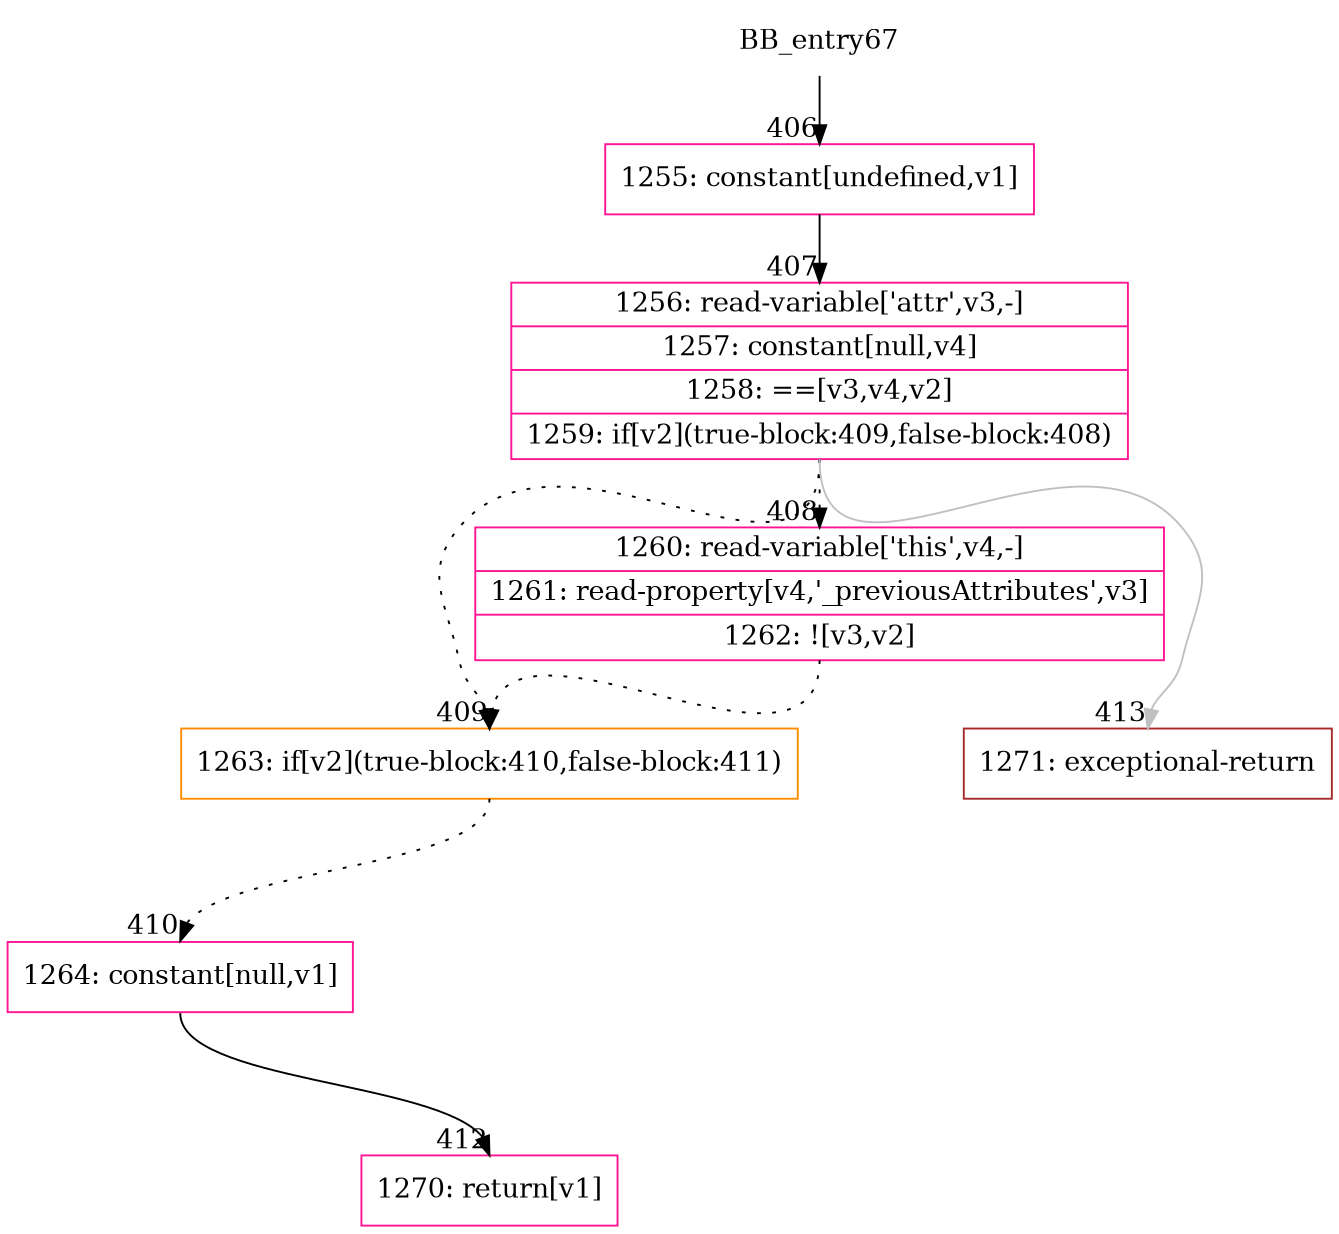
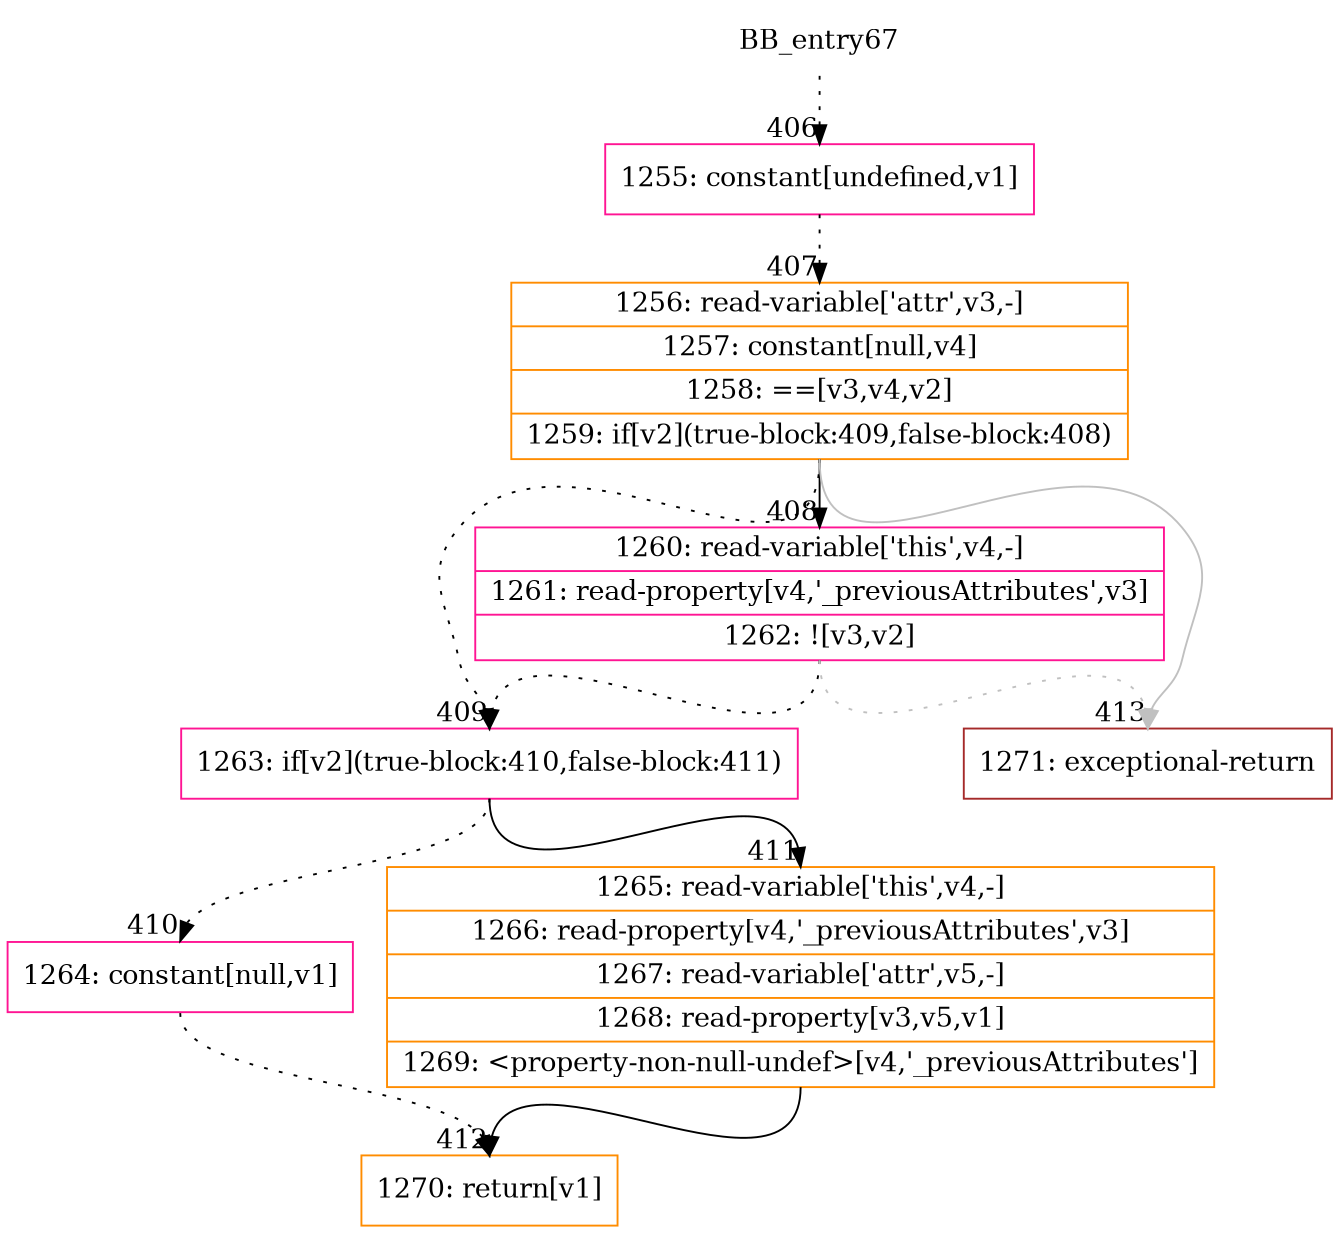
edge "BB_entry67" -> "1255: constant[undefined,v1]": style solid -> dotted
edge "1255: constant[undefined,v1]" -> "1256: read-variable['attr',v3,-]": style solid -> dotted
node "1256: read-variable['attr',v3,-]": color deeppink -> darkorange
edge "1256: read-variable['attr',v3,-]" -> "1260: read-variable['this',v4,-]": style dotted -> solid
edge "1260: read-variable['this',v4,-]" -> "1271: exceptional-return": added
node "1263: if[v2](true-block:410,false-block:411)": color darkorange -> deeppink
node "1265: read-variable['this',v4,-]": added
edge "1264: constant[null,v1]" -> "1270: return[v1]": style solid -> dotted
node "1270: return[v1]": color deeppink -> darkorange
